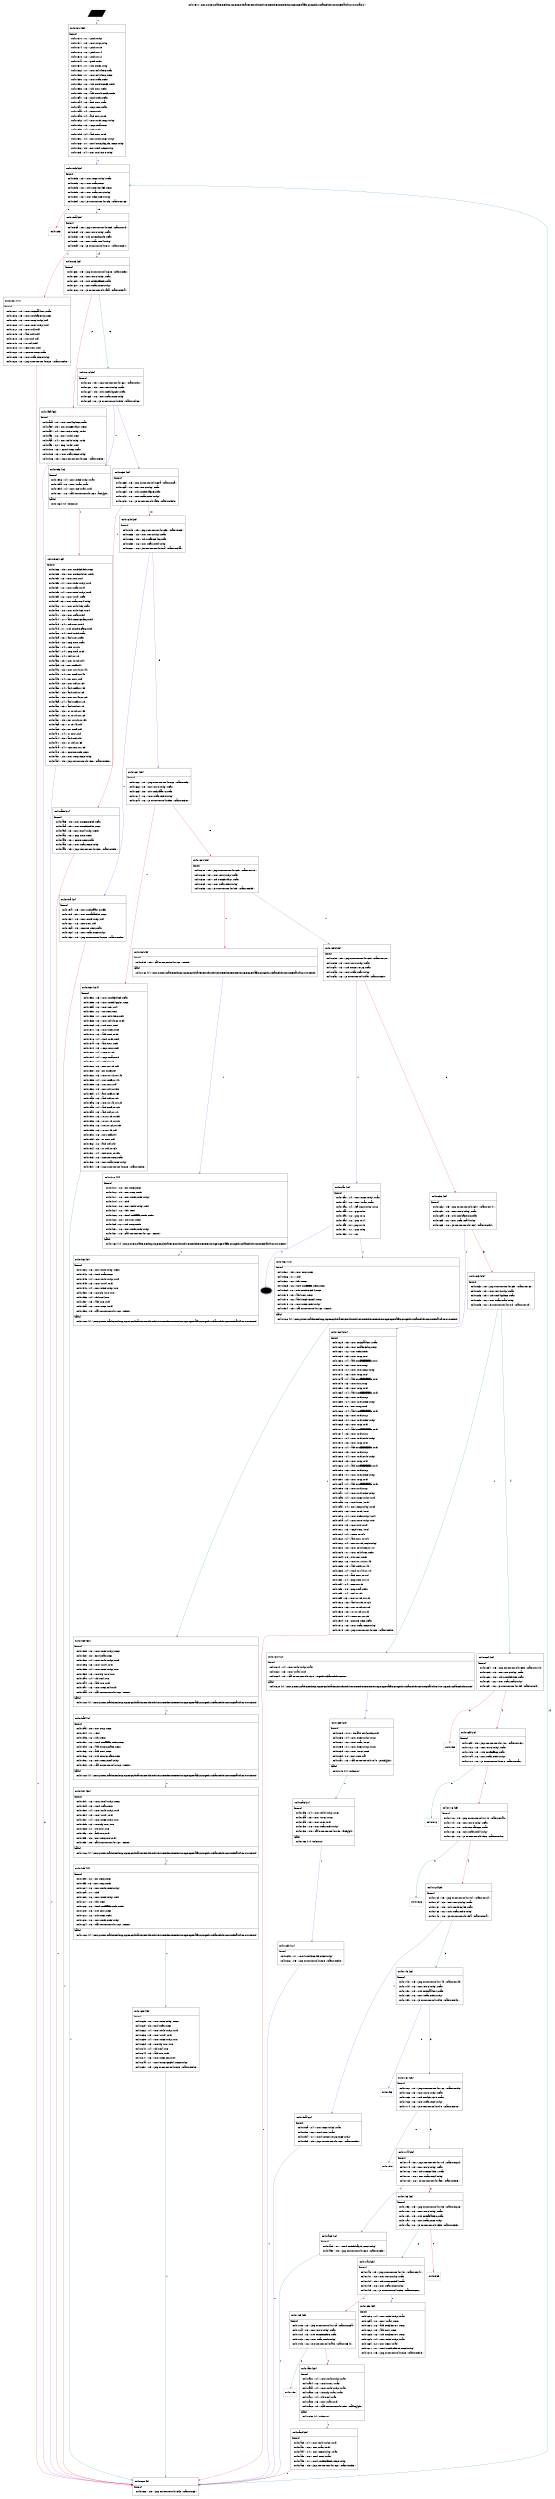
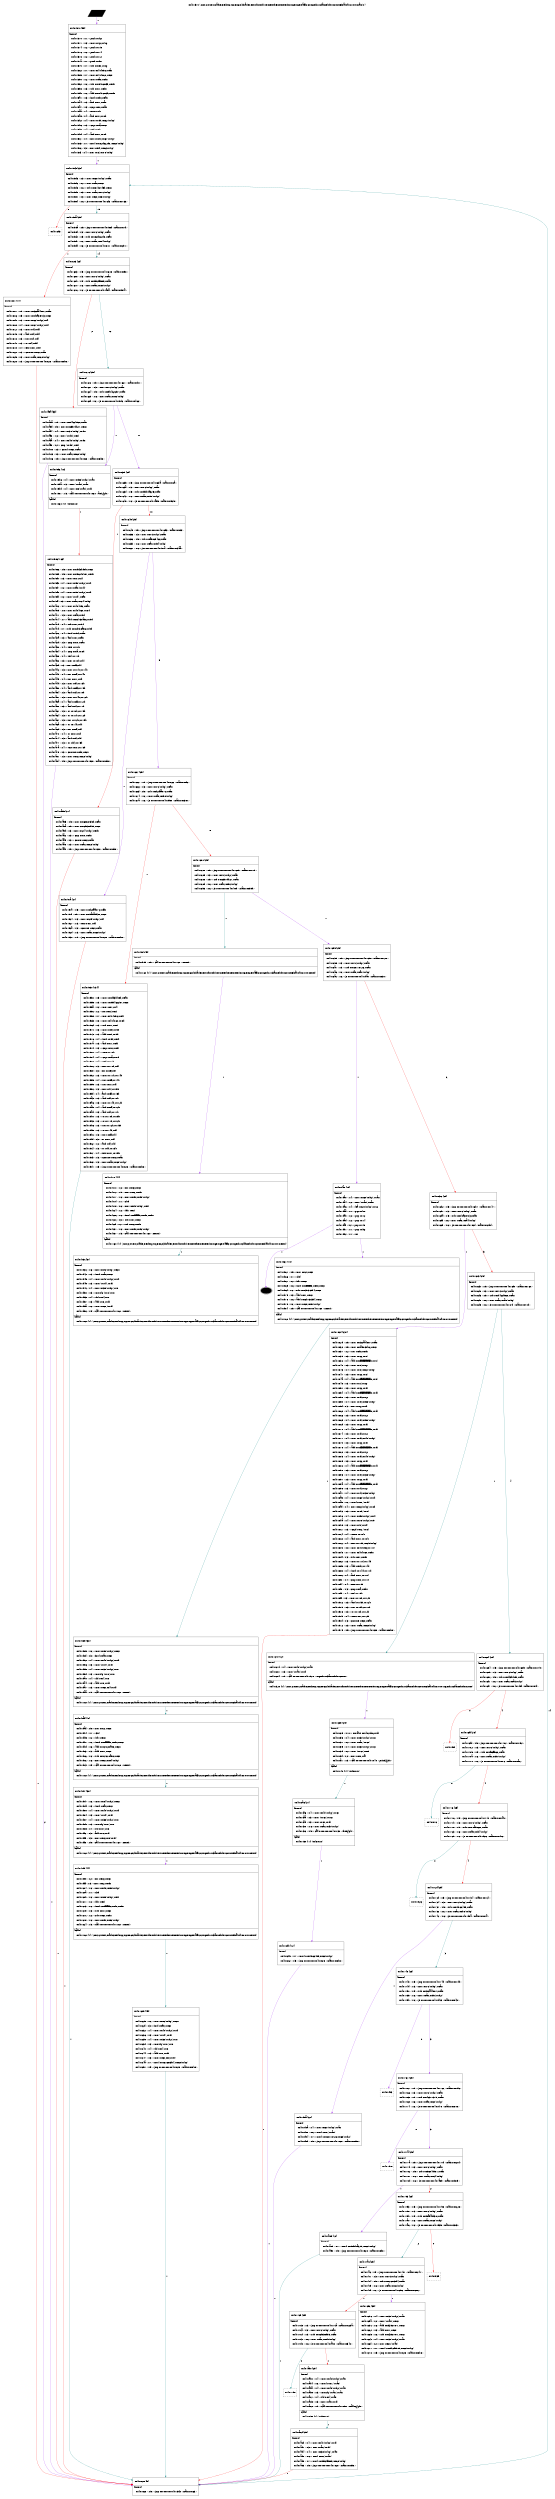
edge "0x401680 [25]" -> "0x401b0b [5]": color red -> teal
